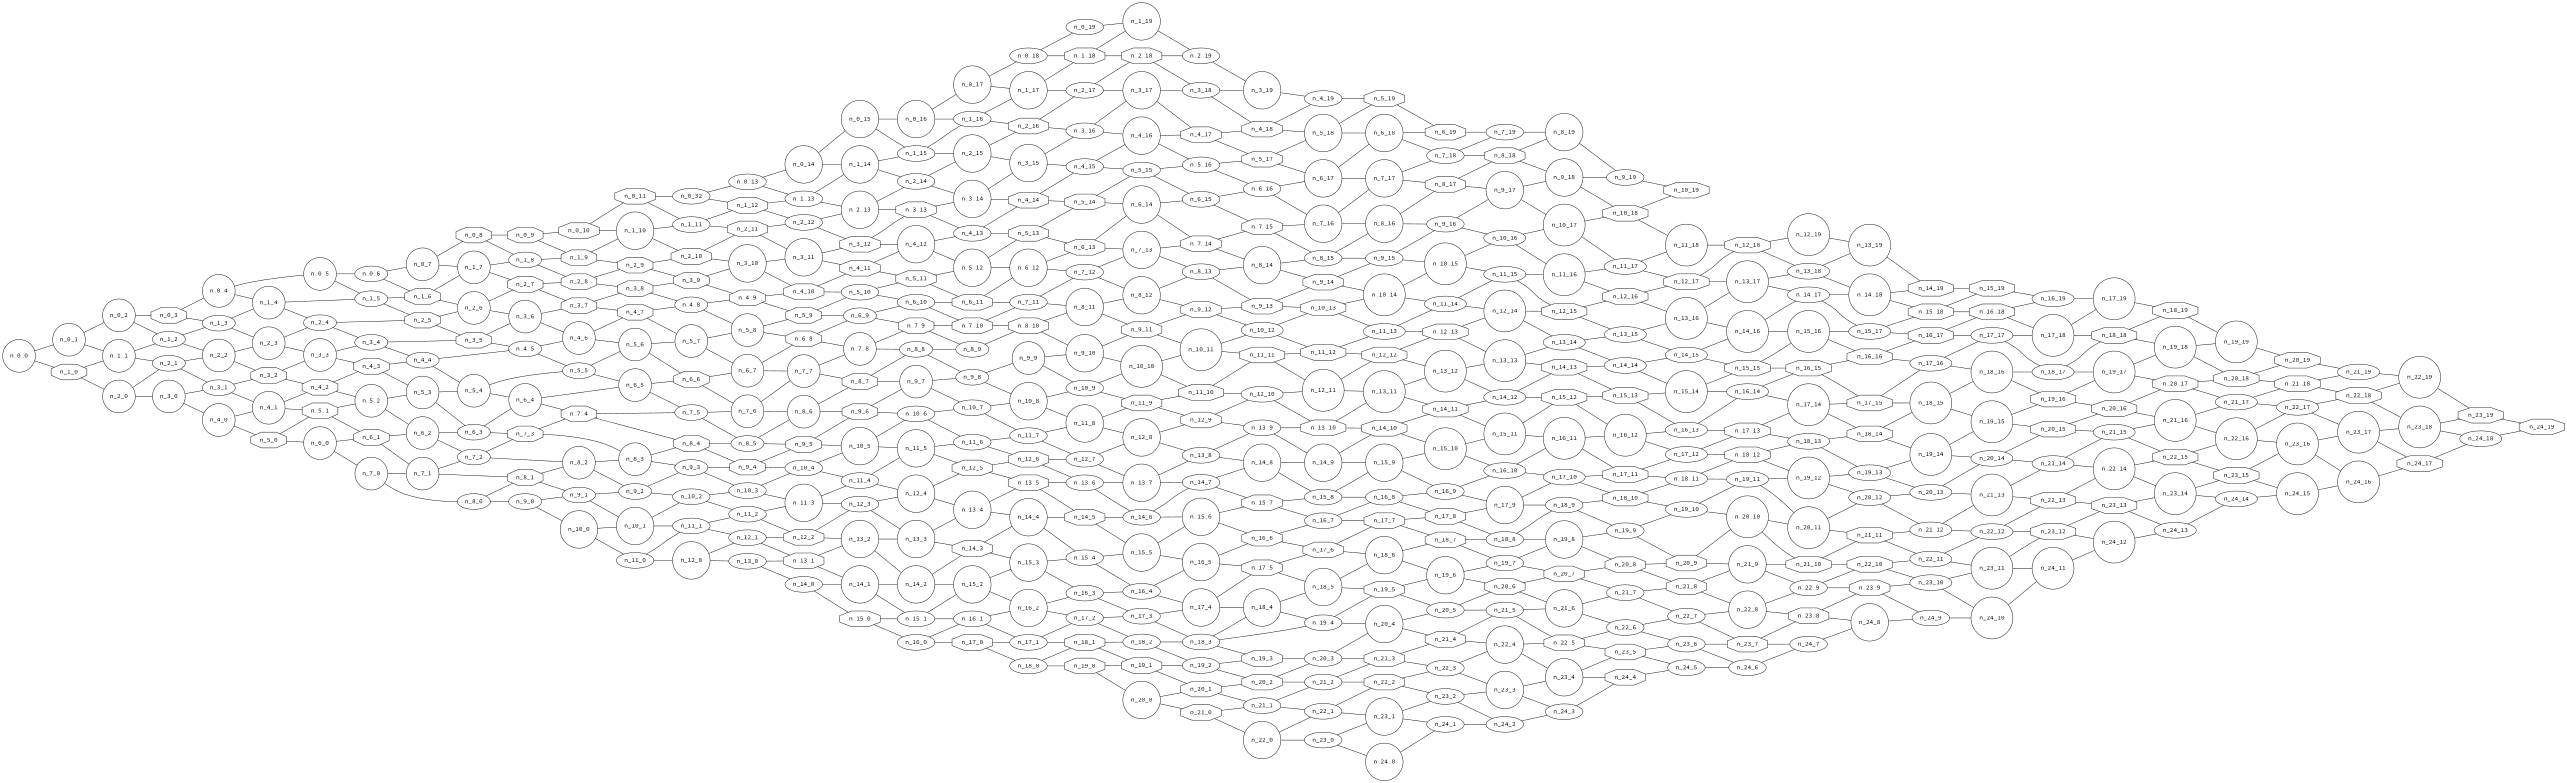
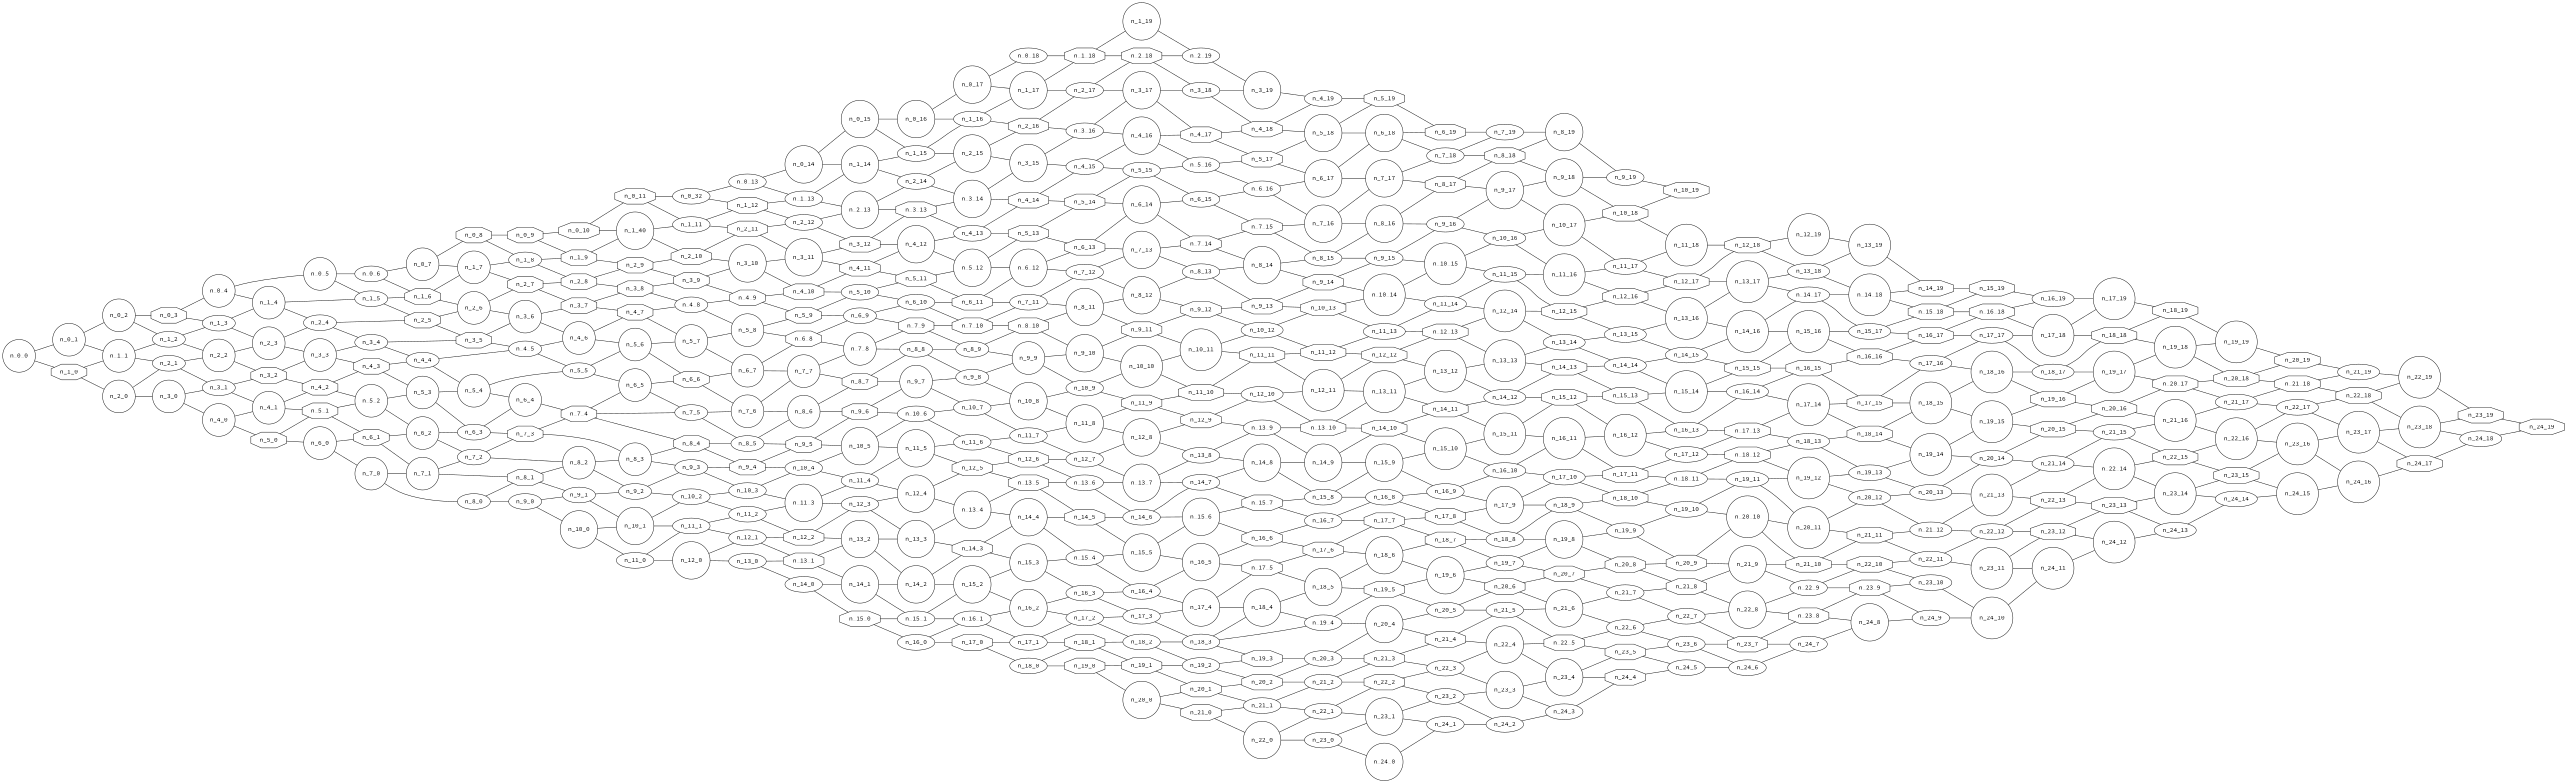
node "n_0_19": removed
node "n_1_10": label "n_1_10" -> "n_1_40"
edge "n_8_9" -- "n_9_9": added
edge "n_6_5" -- "n_6_4": now "n_6_5" -- "n_7_4"
edge "n_23_11" -- "n_23_10": removed
